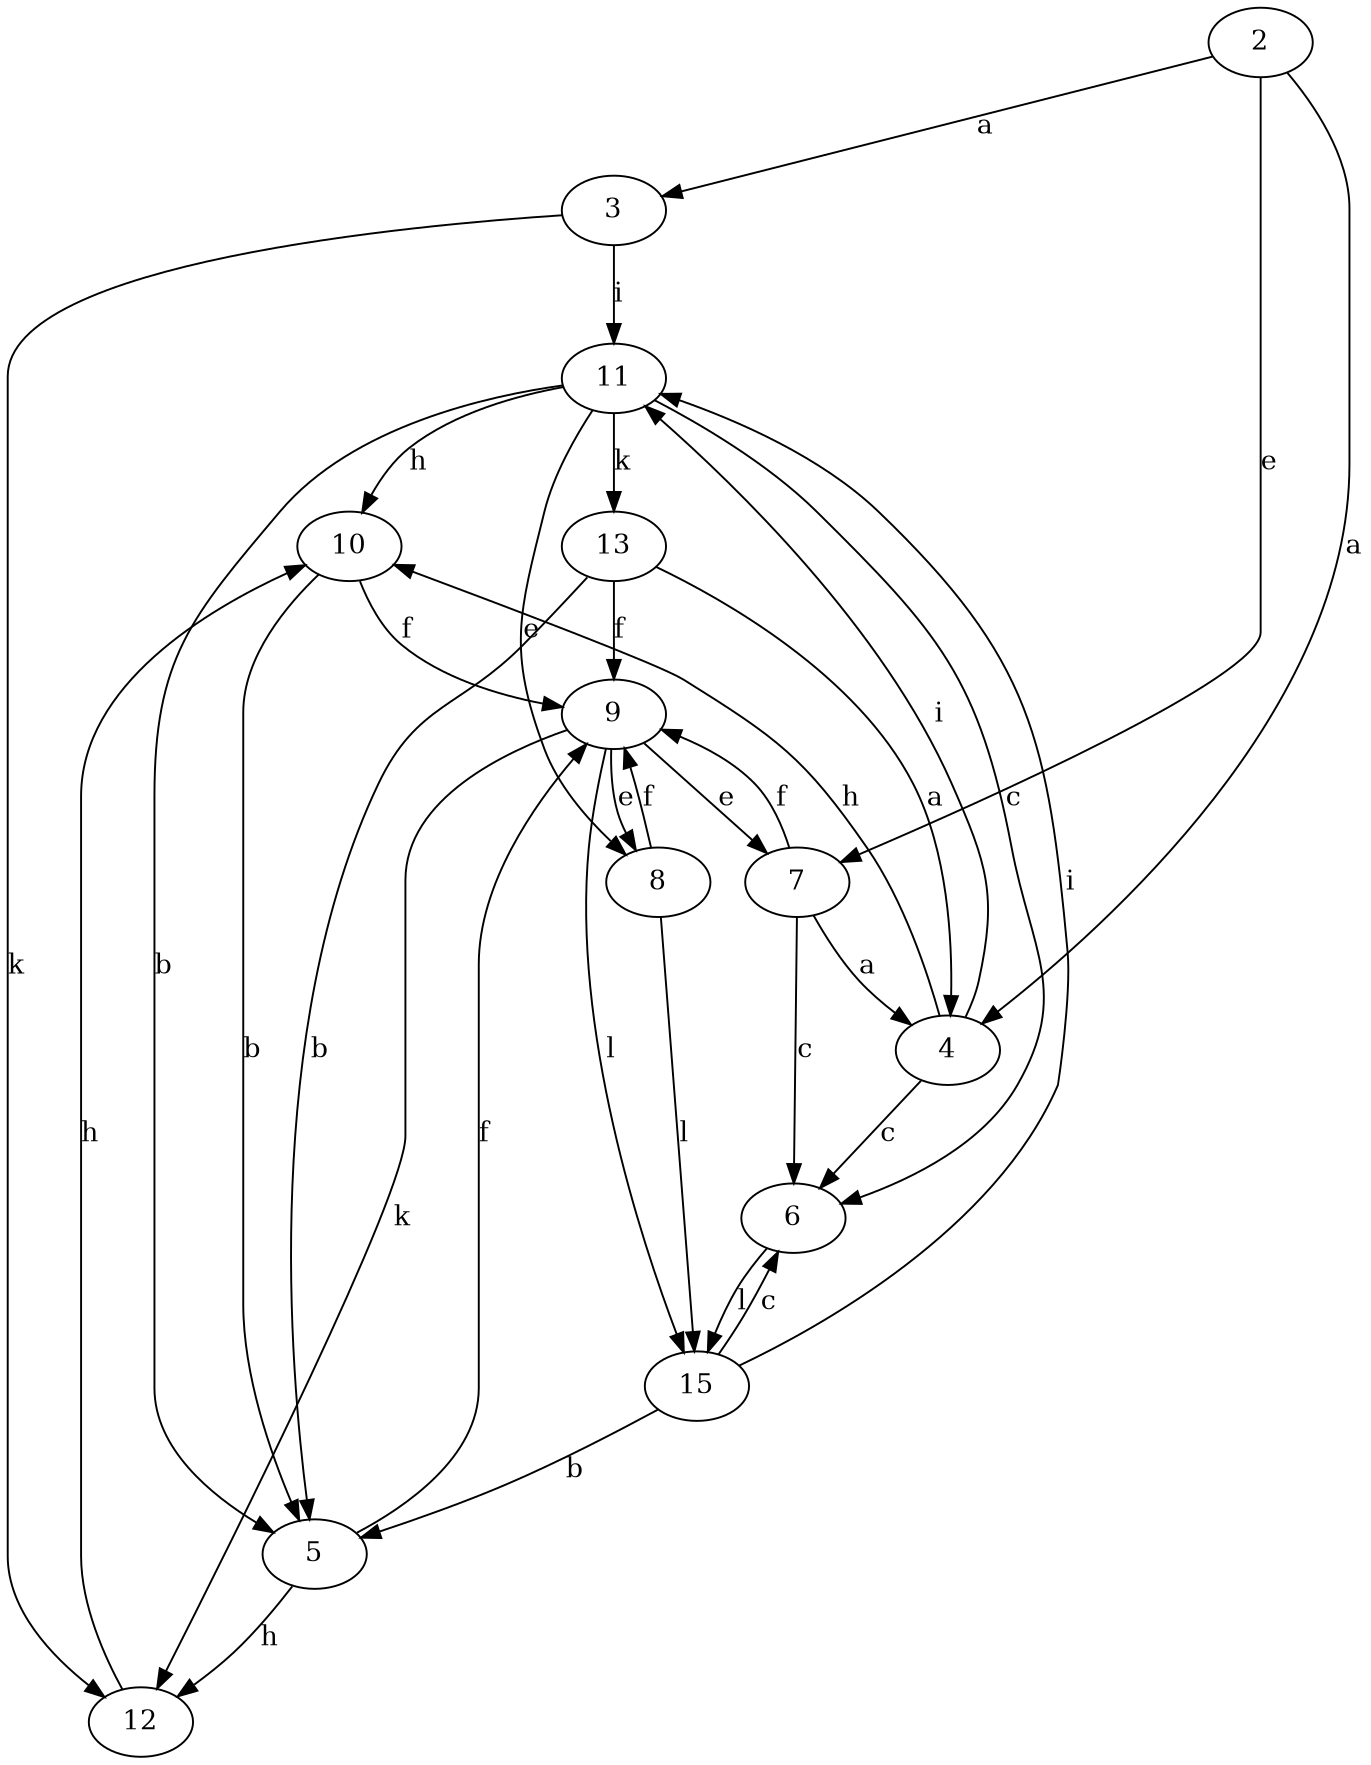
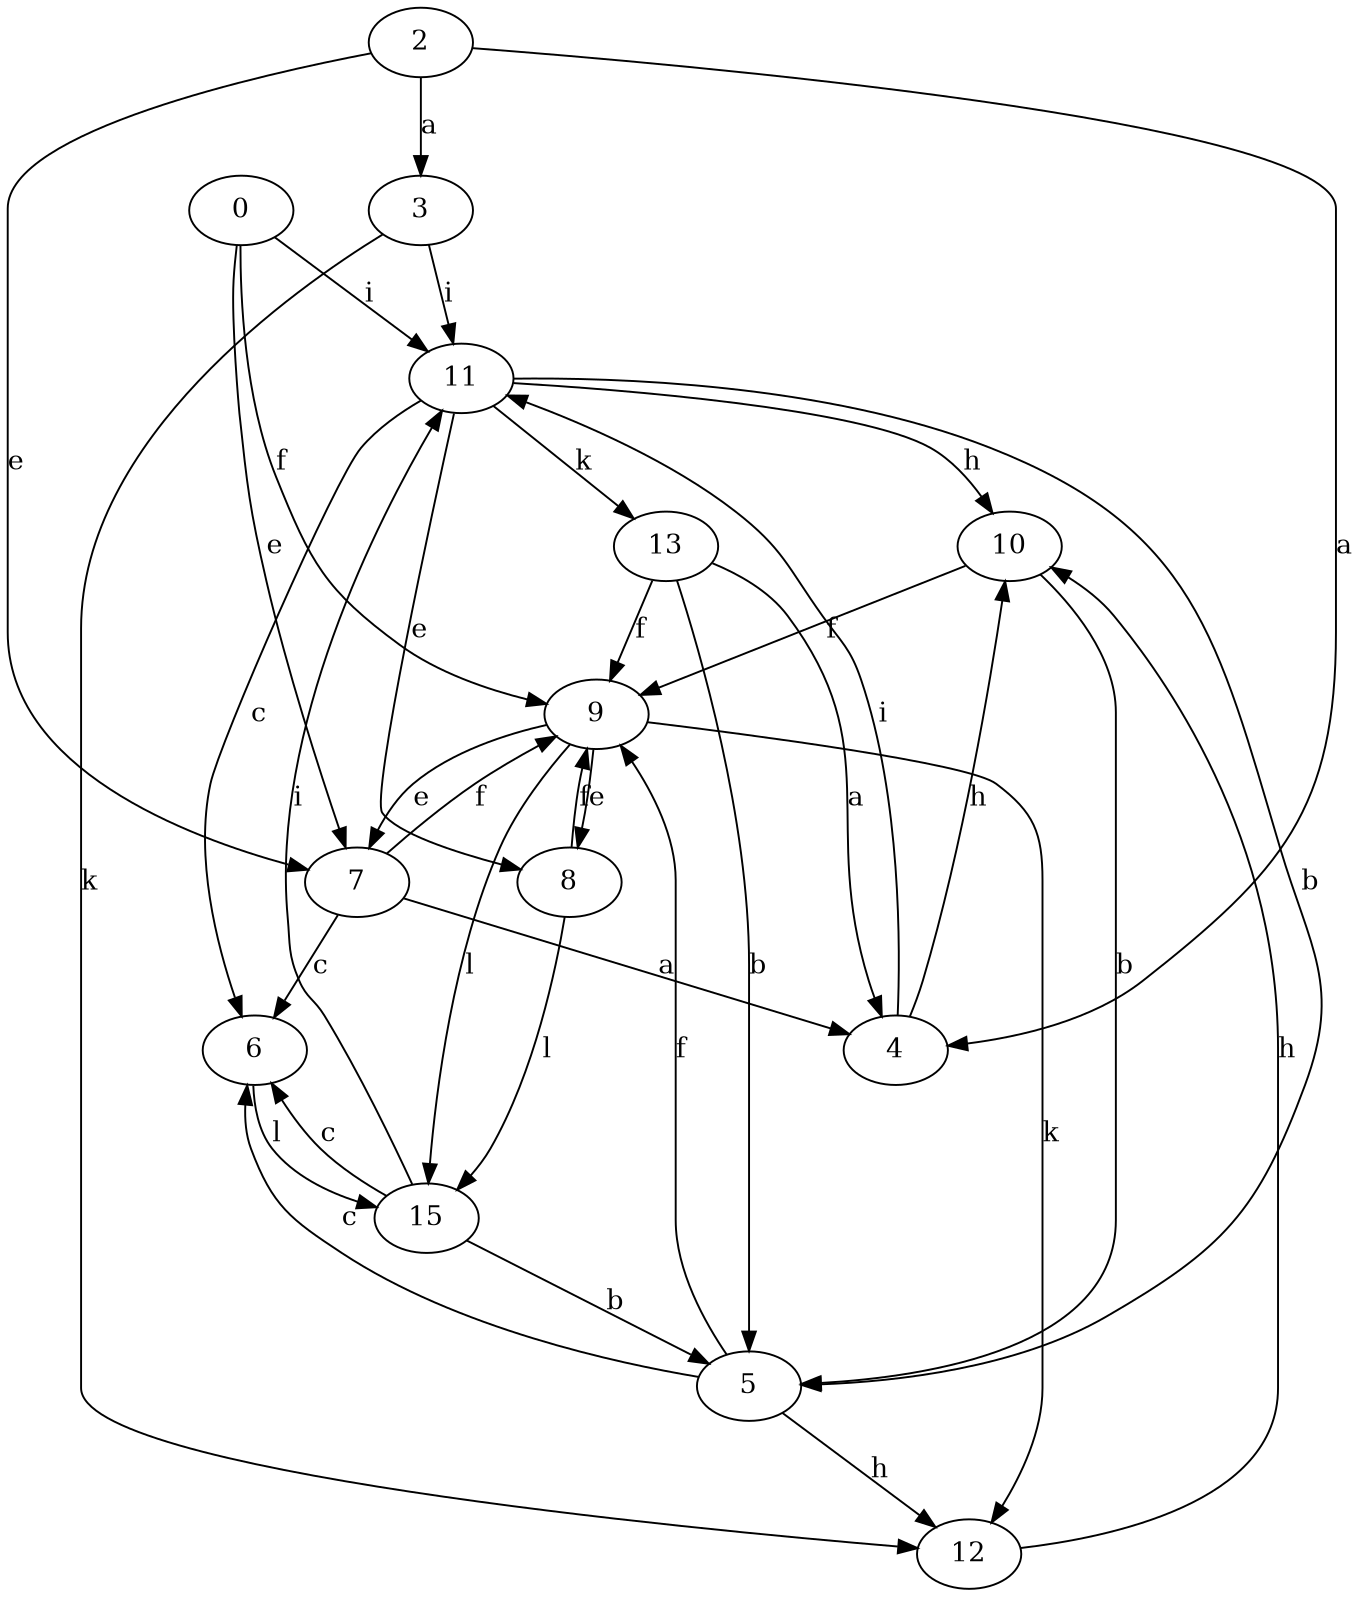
node "0": added
edge "4" -> "6": now "5" -> "6"
